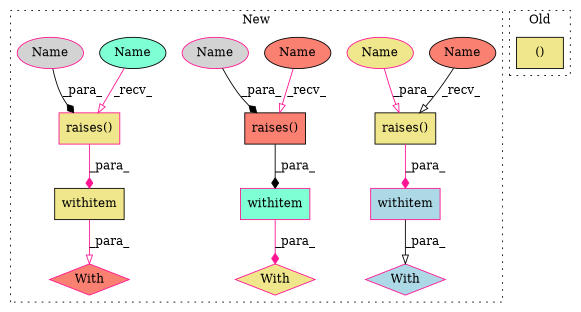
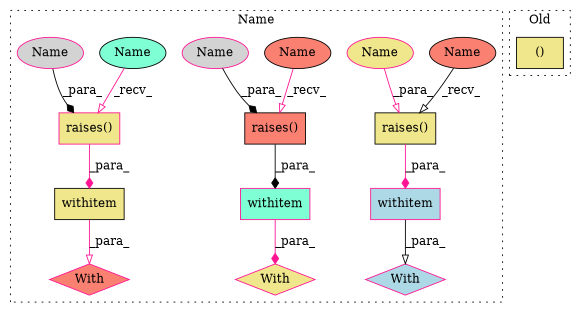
cluster "New": label "New" -> "Name"
